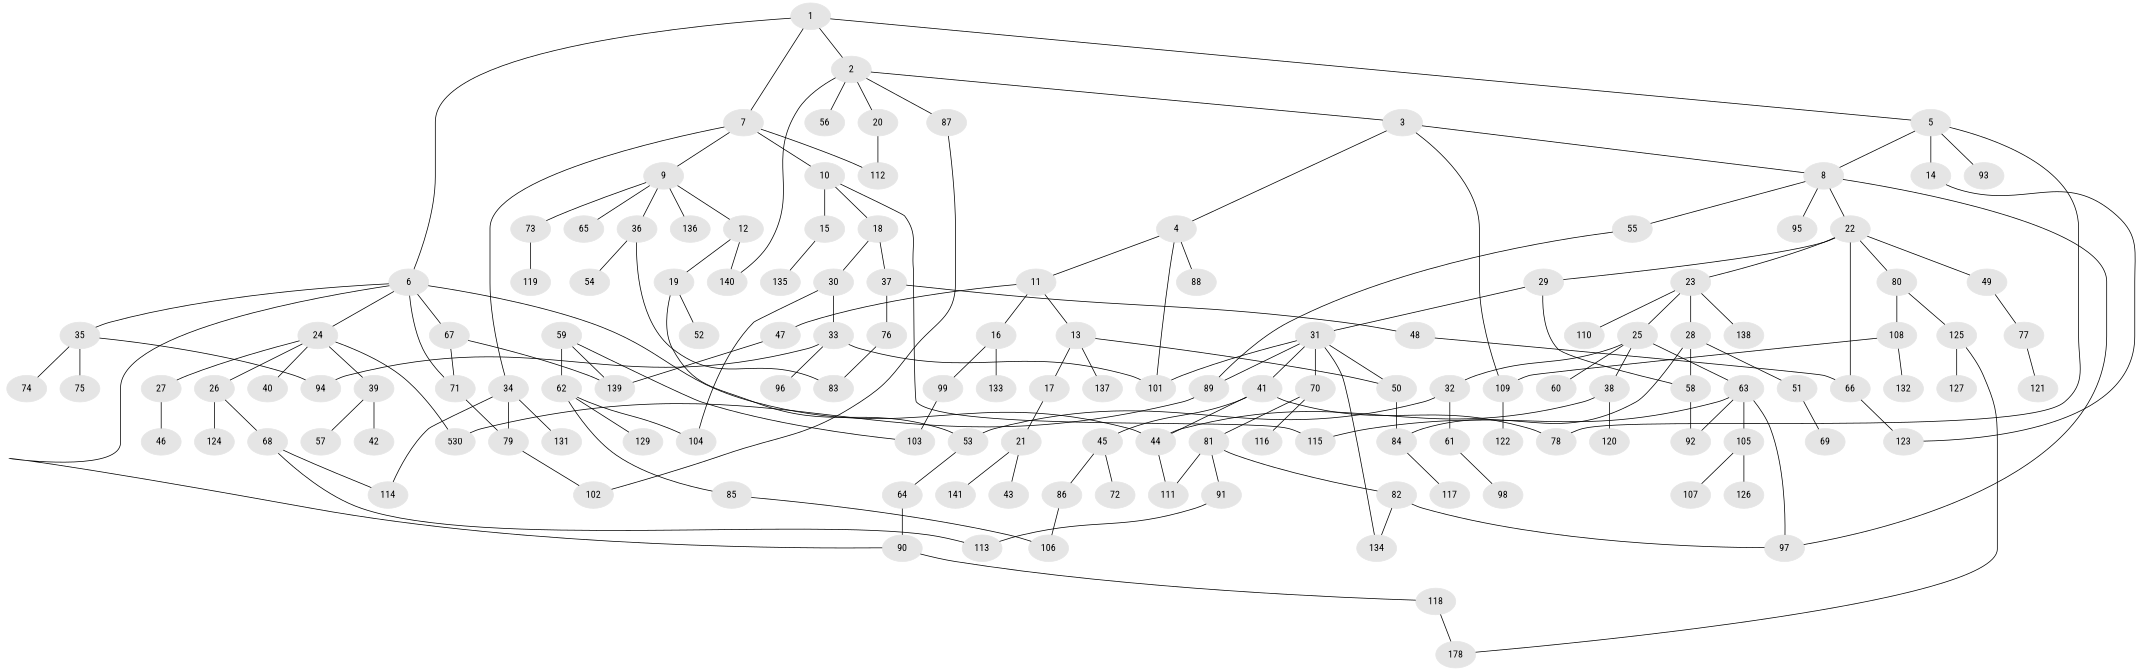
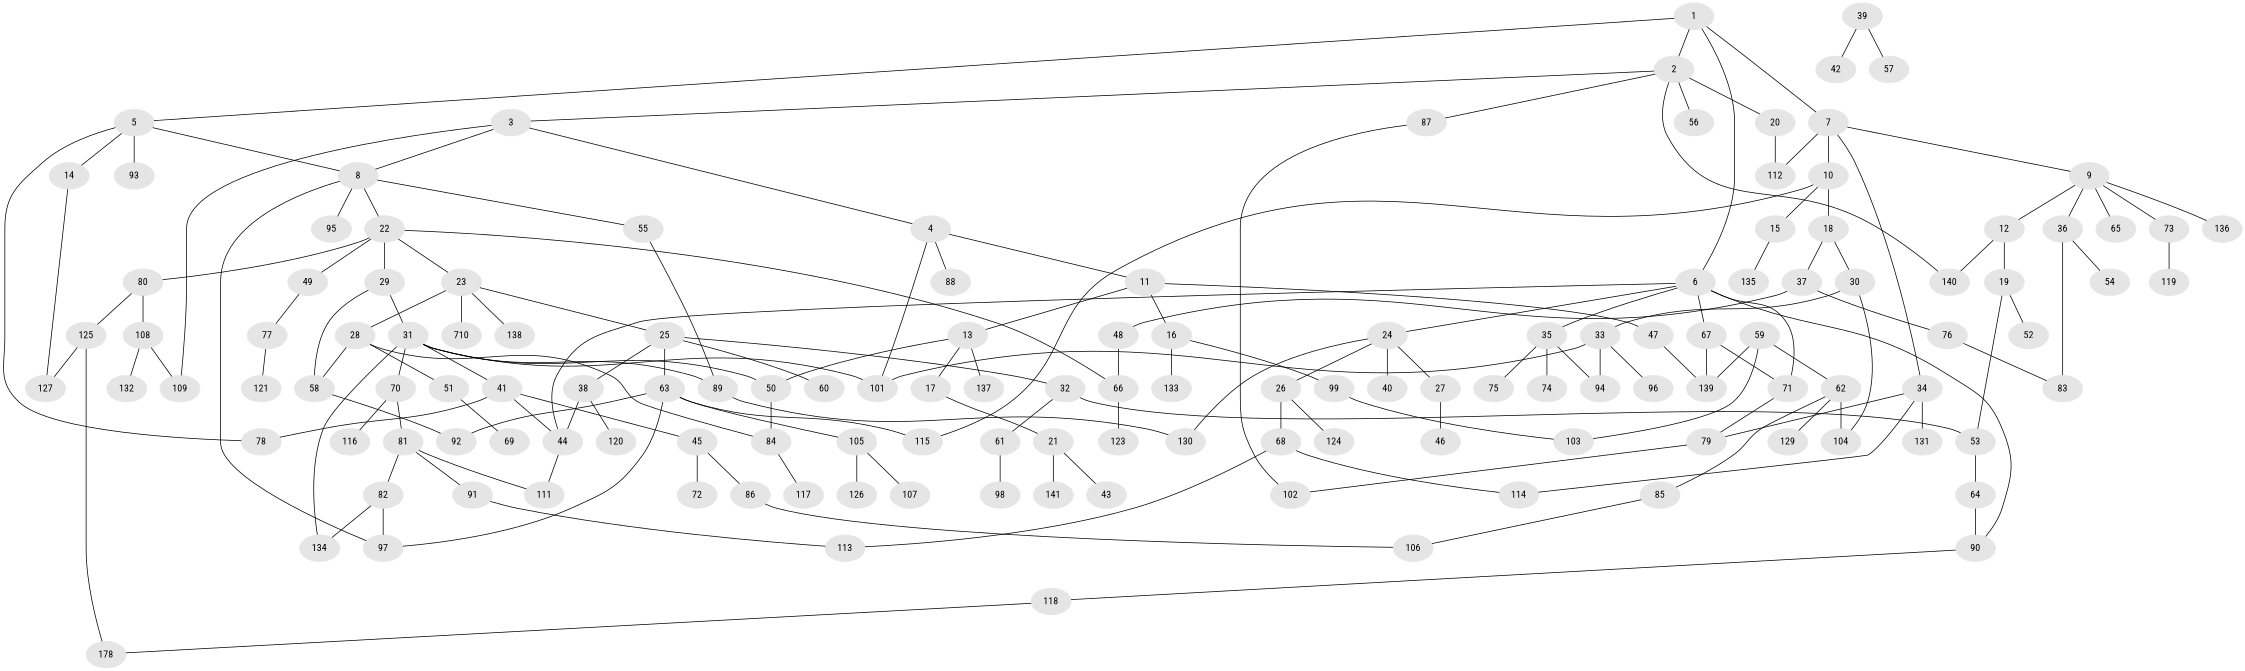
edge "14" -- "123": now "14" -- "127"
node "110": label "110" -> "710"
edge "24" -- "39": removed
node "530": label "530" -> "130"
node "122": removed
